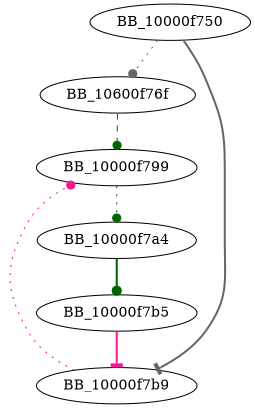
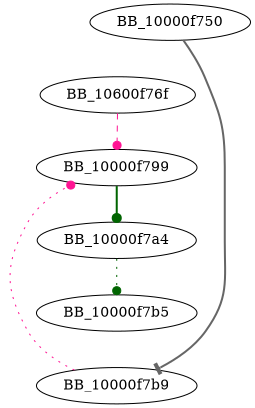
edge "BB_10000f750" -> "BB_10600f76f": removed
edge "BB_10600f76f" -> "BB_10000f799": color darkgreen -> deeppink
edge "BB_10000f799" -> "BB_10000f7a4": style dotted -> bold
edge "BB_10000f7a4" -> "BB_10000f7b5": style bold -> dotted
edge "BB_10000f7b5" -> "BB_10000f7b9": removed
